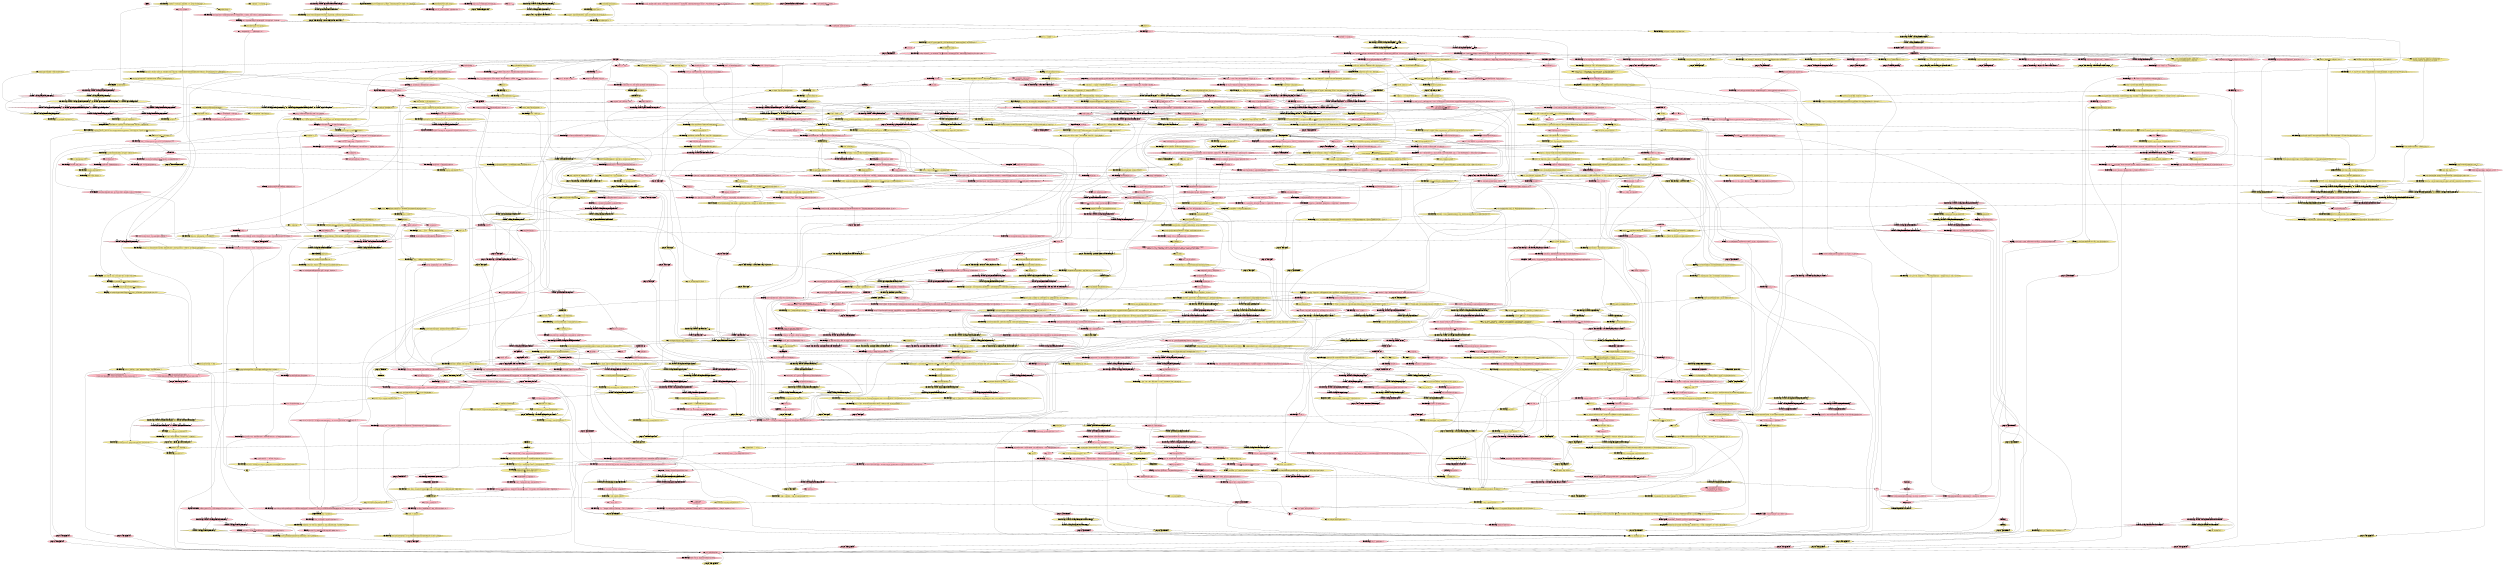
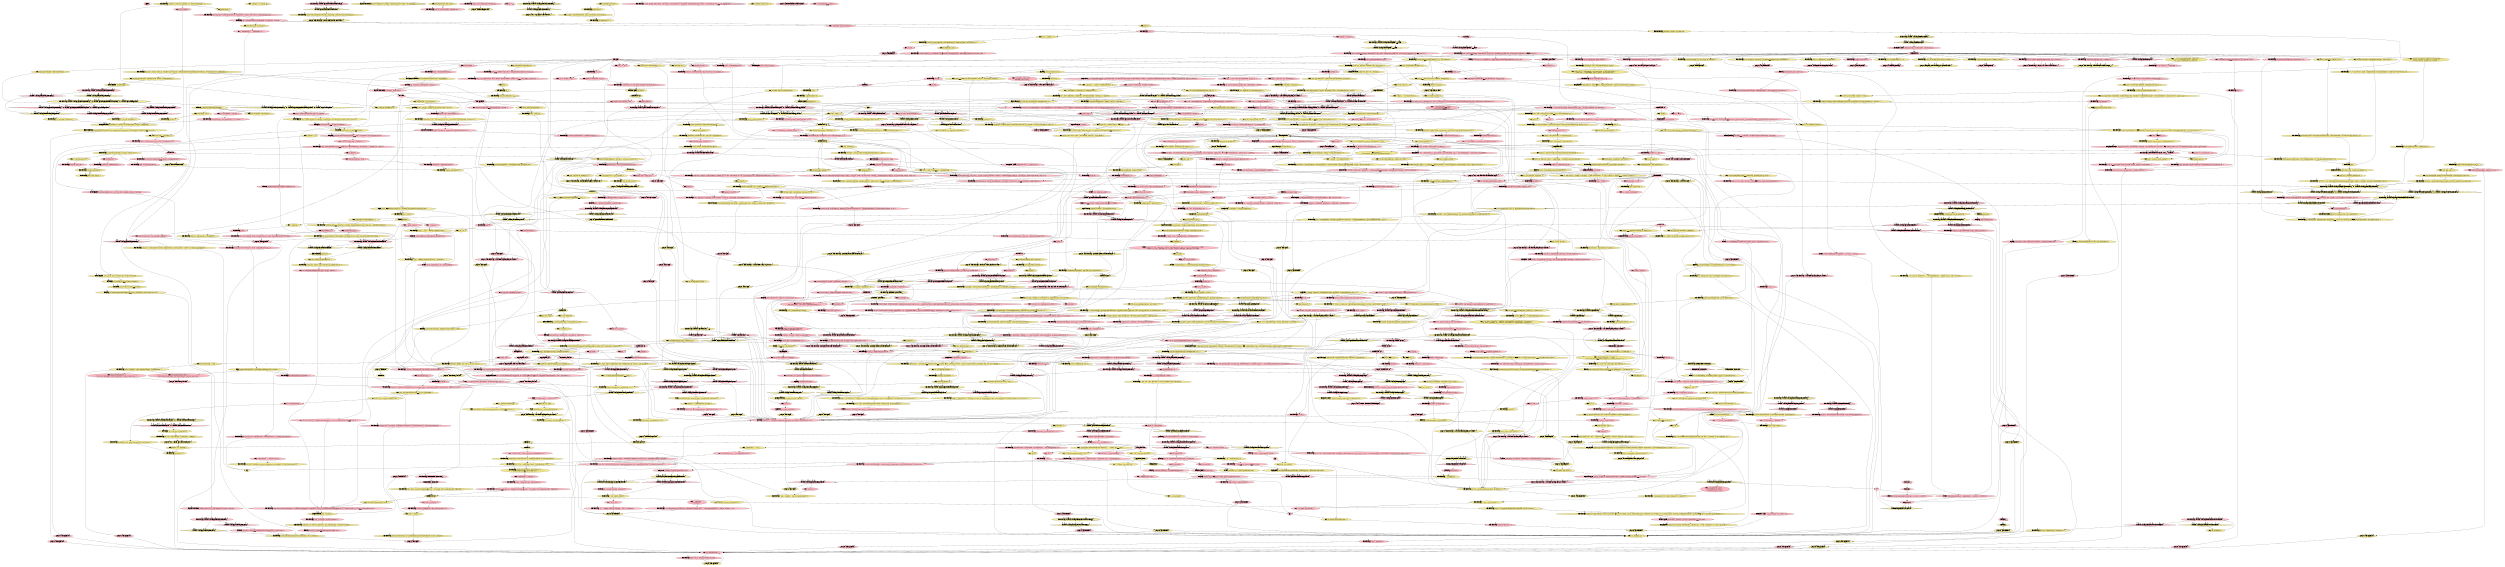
node "Our light hub": label "Our light hub" -> "Half light hub"
